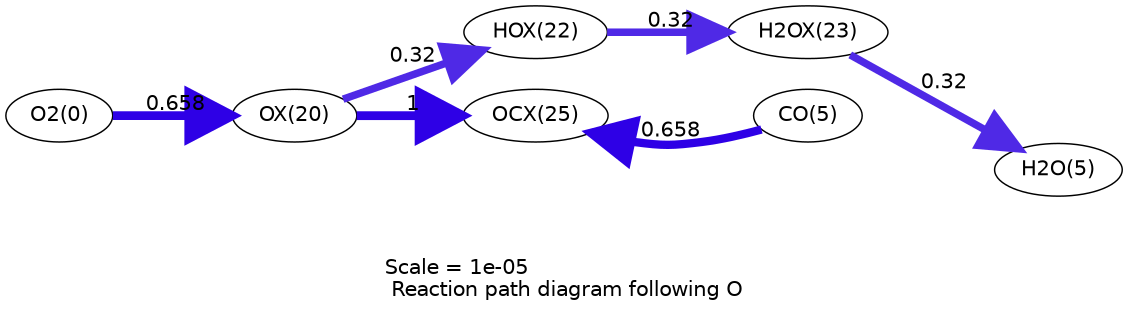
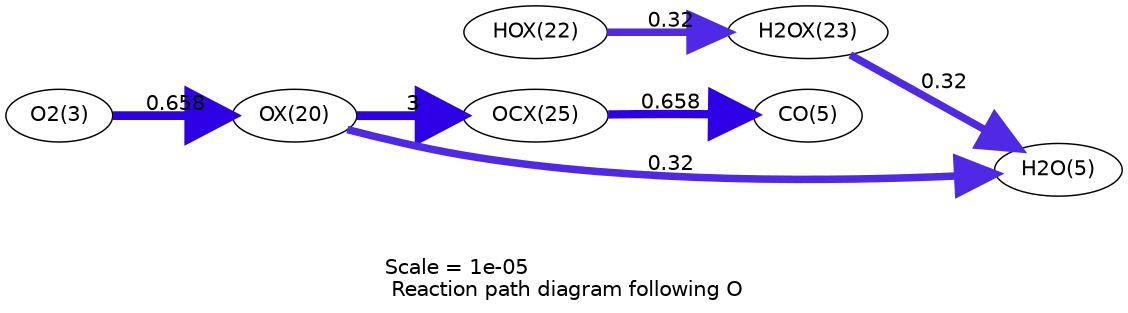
edge "OX(20)" -> "HOX(22)": now "OX(20)" -> "H2O(5)"
edge "OX(20)" -> "OCX(25)": label " 1" -> " 3"
node "O2(0)": label "O2(0)" -> "O2(3)"
edge "CO(5)" -> "OCX(25)": reversed
